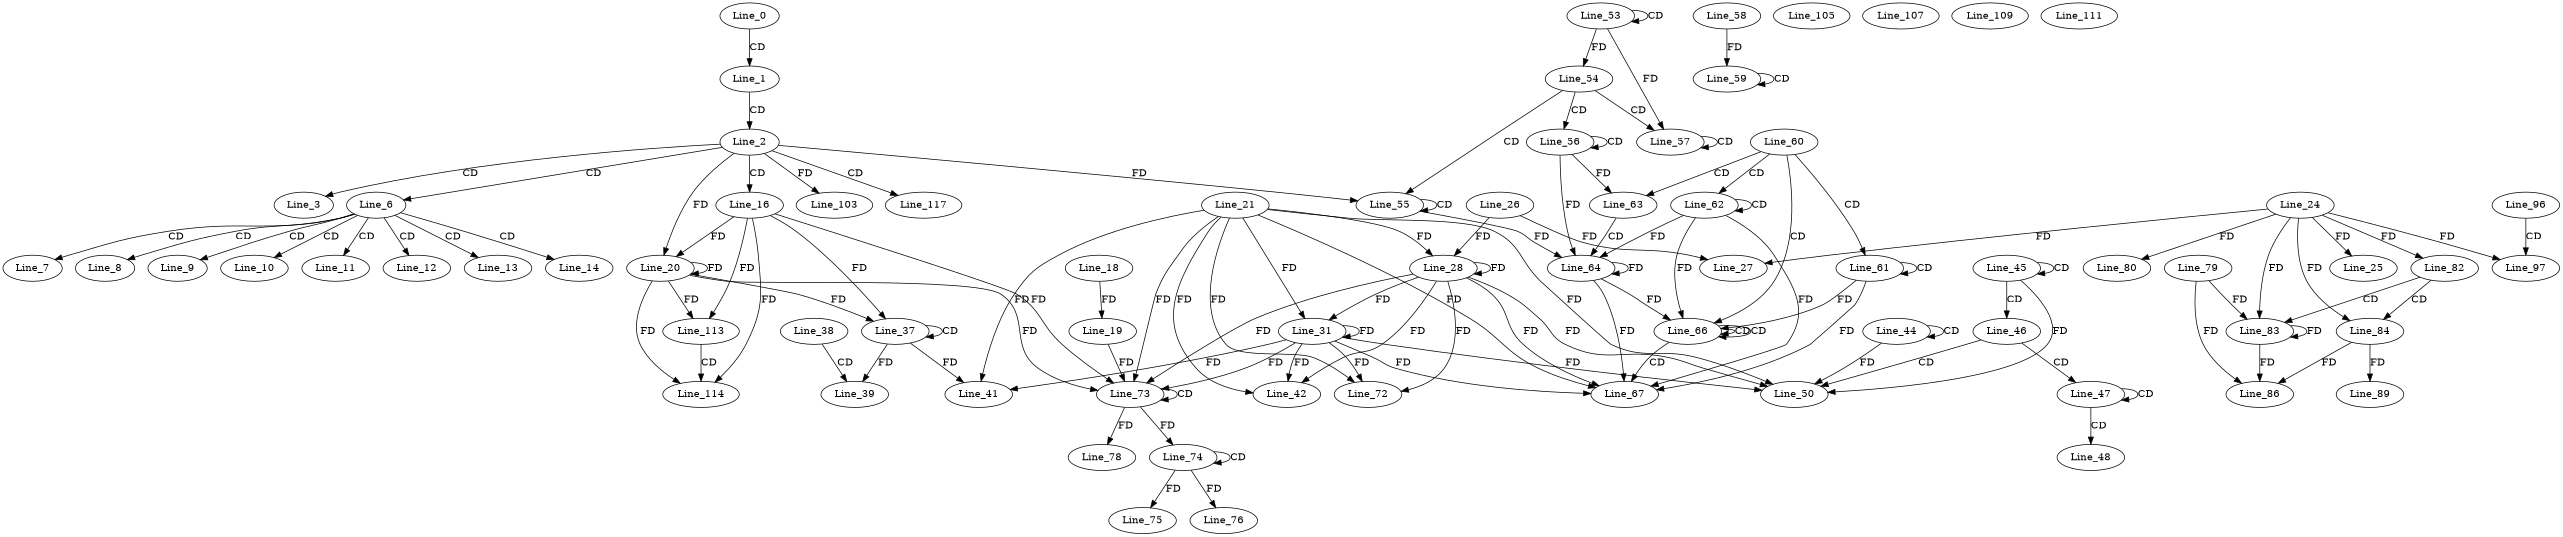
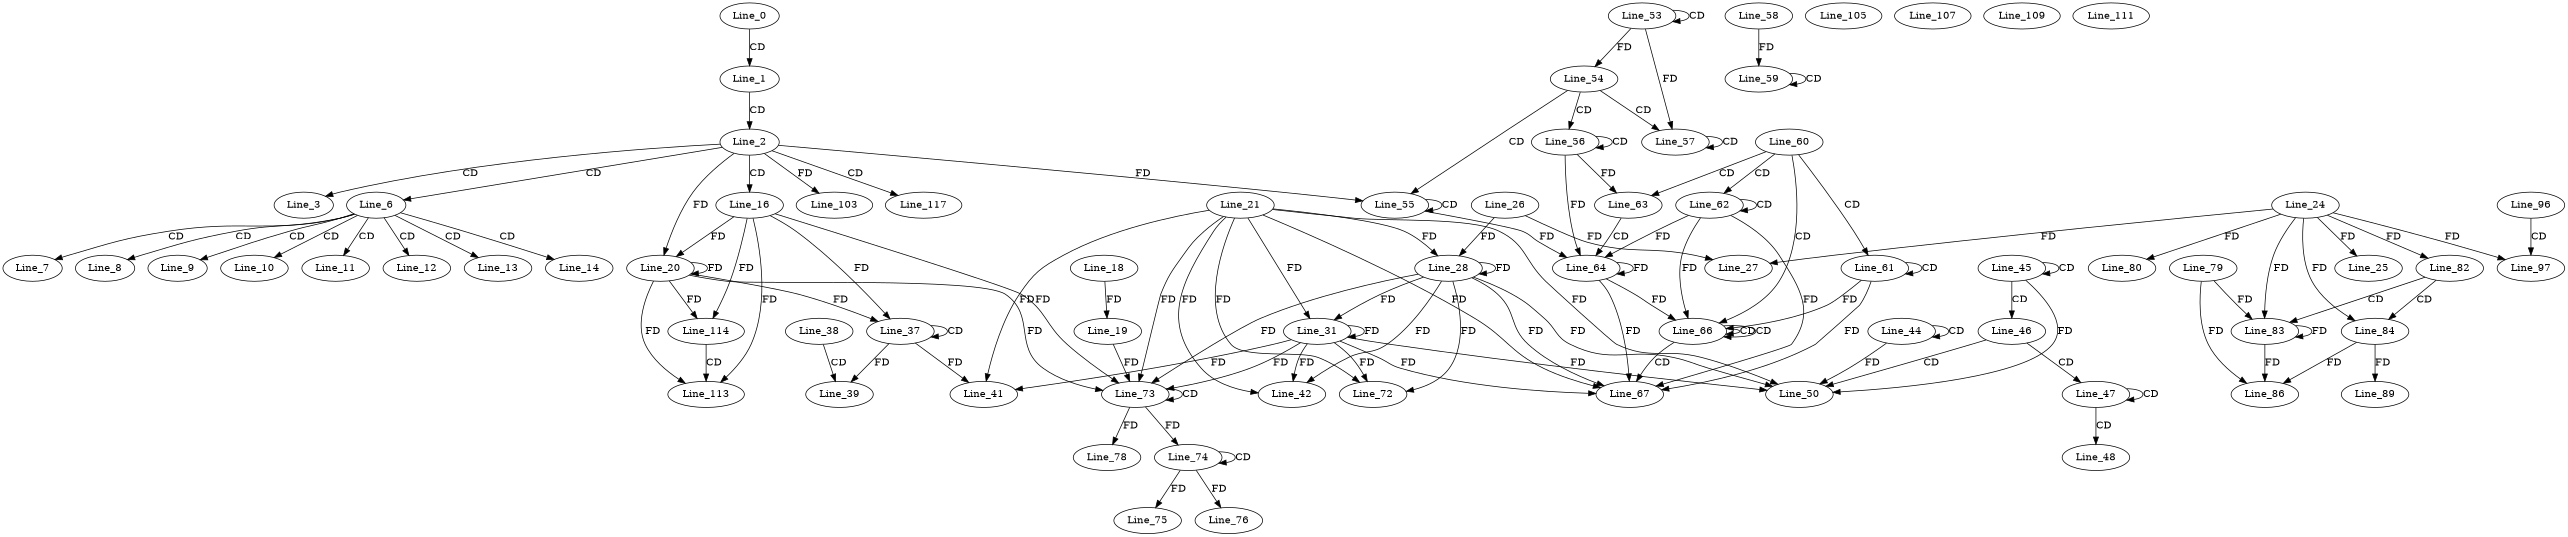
edge "Line_113" -> "Line_114": reversed
